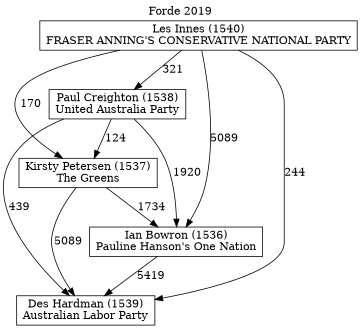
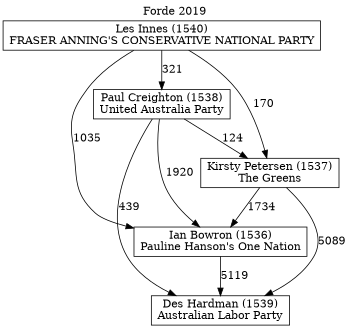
edge "Les Innes (1540) FRASER ANNING'S CONSERVATIVE NATIONAL PARTY" -> "Ian Bowron (1536) Pauline Hanson's One Nation": label "5089" -> "1035"
edge "Les Innes (1540) FRASER ANNING'S CONSERVATIVE NATIONAL PARTY" -> "Des Hardman (1539) Australian Labor Party": removed, label "244"
edge "Ian Bowron (1536) Pauline Hanson's One Nation" -> "Des Hardman (1539) Australian Labor Party": label "5419" -> "5119"
